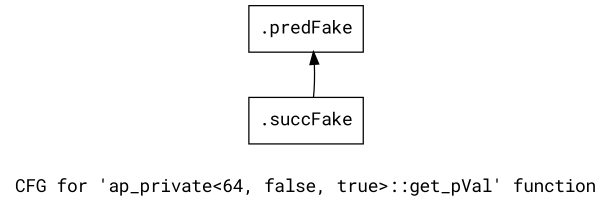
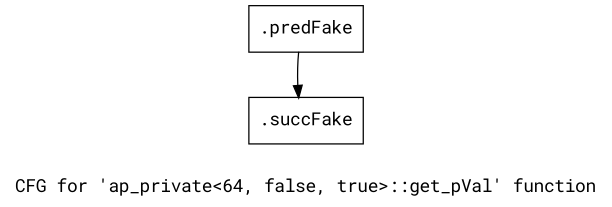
edge ".succFake" -> ".predFake": reversed
